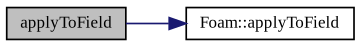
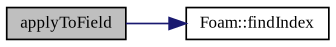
node "Foam::applyToField": label "Foam::applyToField" -> "Foam::findIndex"
